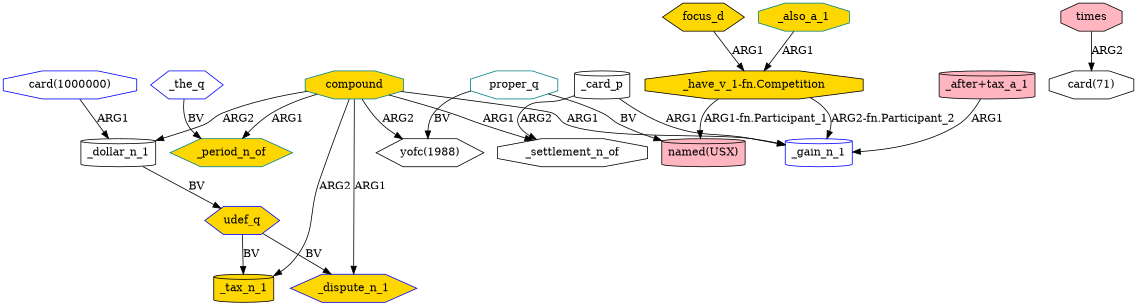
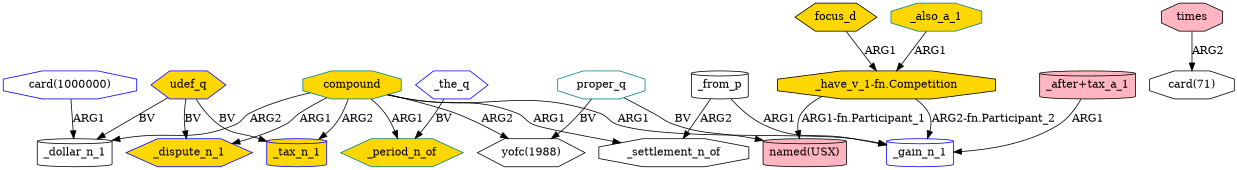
node "_card_p": label "_card_p" -> "_from_p"
edge "_dollar_n_1" -> "udef_q": reversed
node "_tax_n_1": color black -> blue
